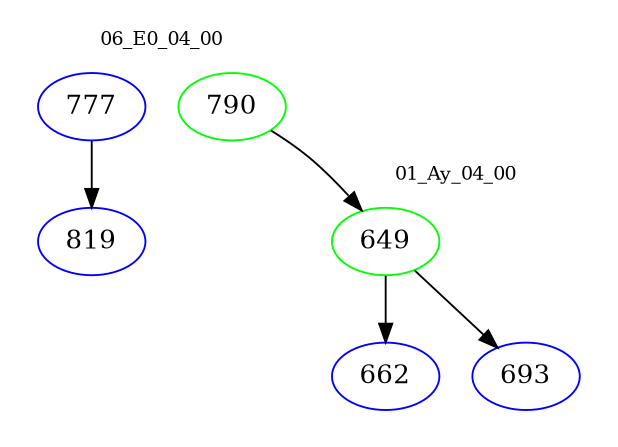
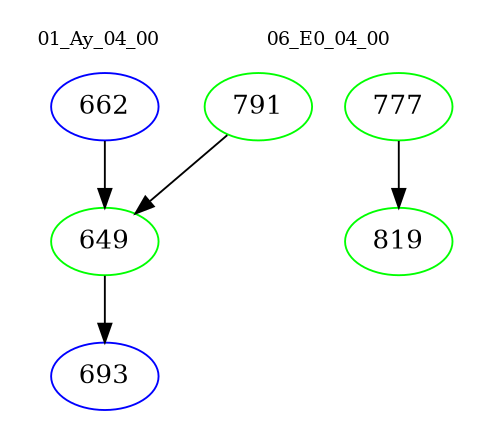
node "777": color blue -> green
node "790": label "790" -> "791"
node "819": color blue -> green
edge "649" -> "662": reversed
